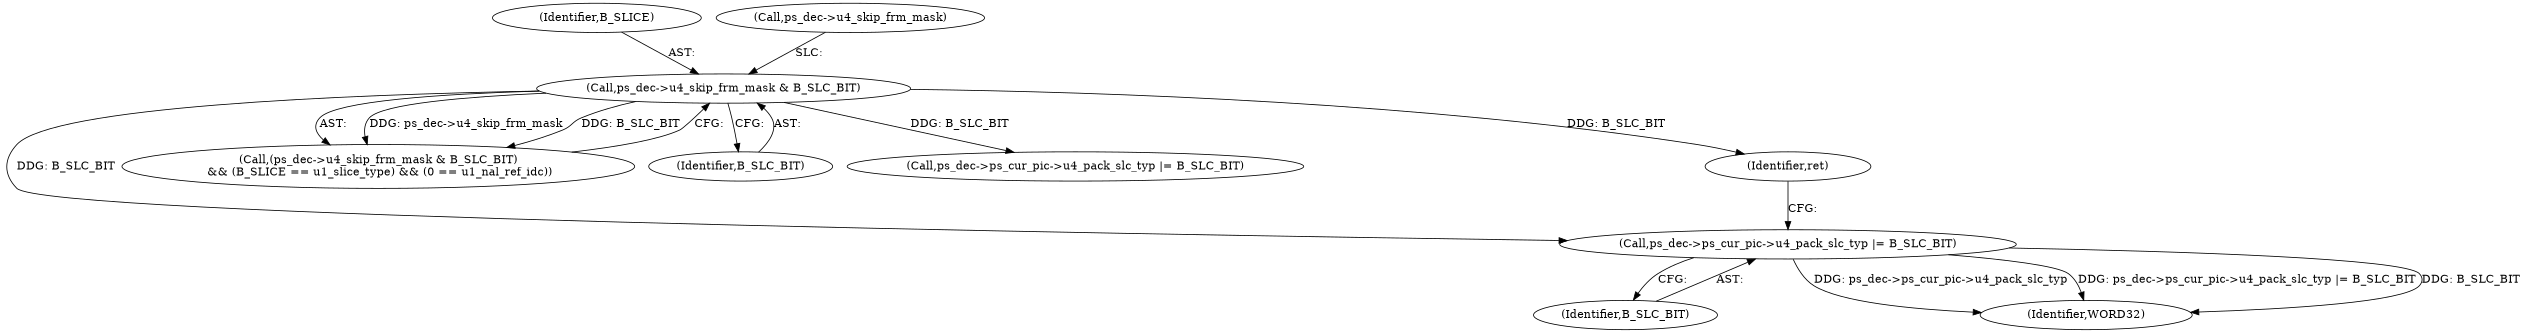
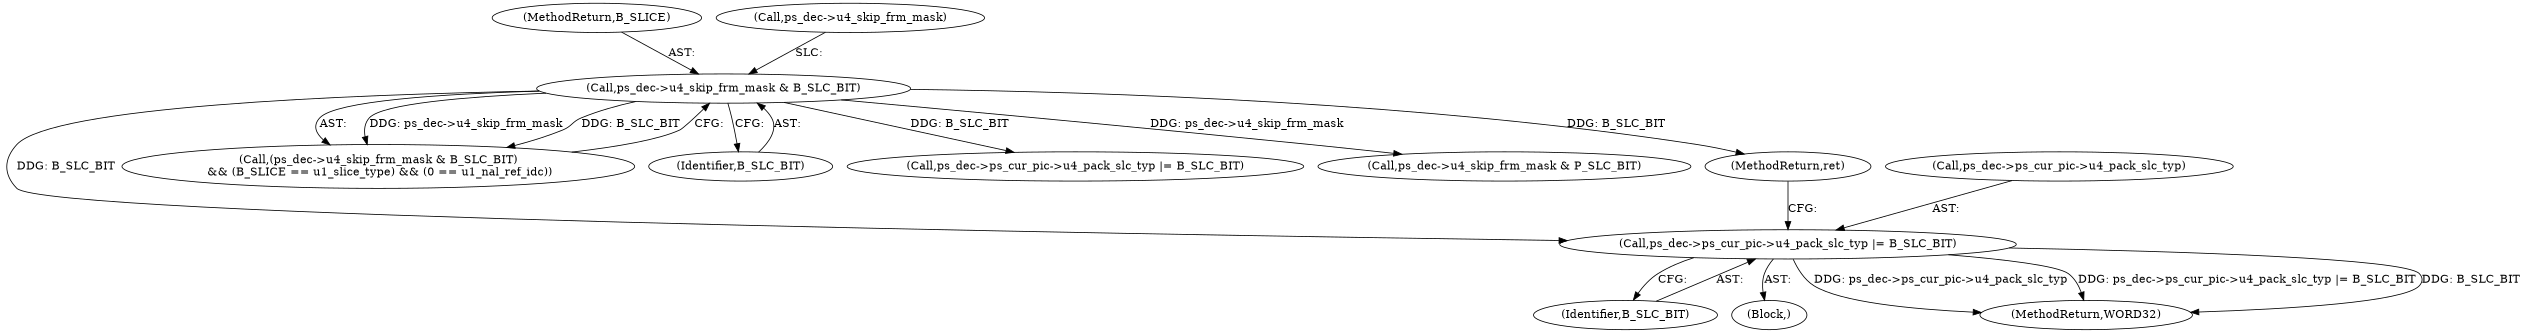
node "(Identifier,B_SLICE)": label "(Identifier,B_SLICE)" -> "(MethodReturn,B_SLICE)"
node "(Call,ps_dec->u4_skip_frm_mask & P_SLC_BIT)": added
node "(Identifier,ret)": label "(Identifier,ret)" -> "(MethodReturn,ret)"
node "(Call,ps_dec->ps_cur_pic->u4_pack_slc_typ)": added
node "(Block,)": added
node "(Identifier,WORD32)": label "(Identifier,WORD32)" -> "(MethodReturn,WORD32)"
